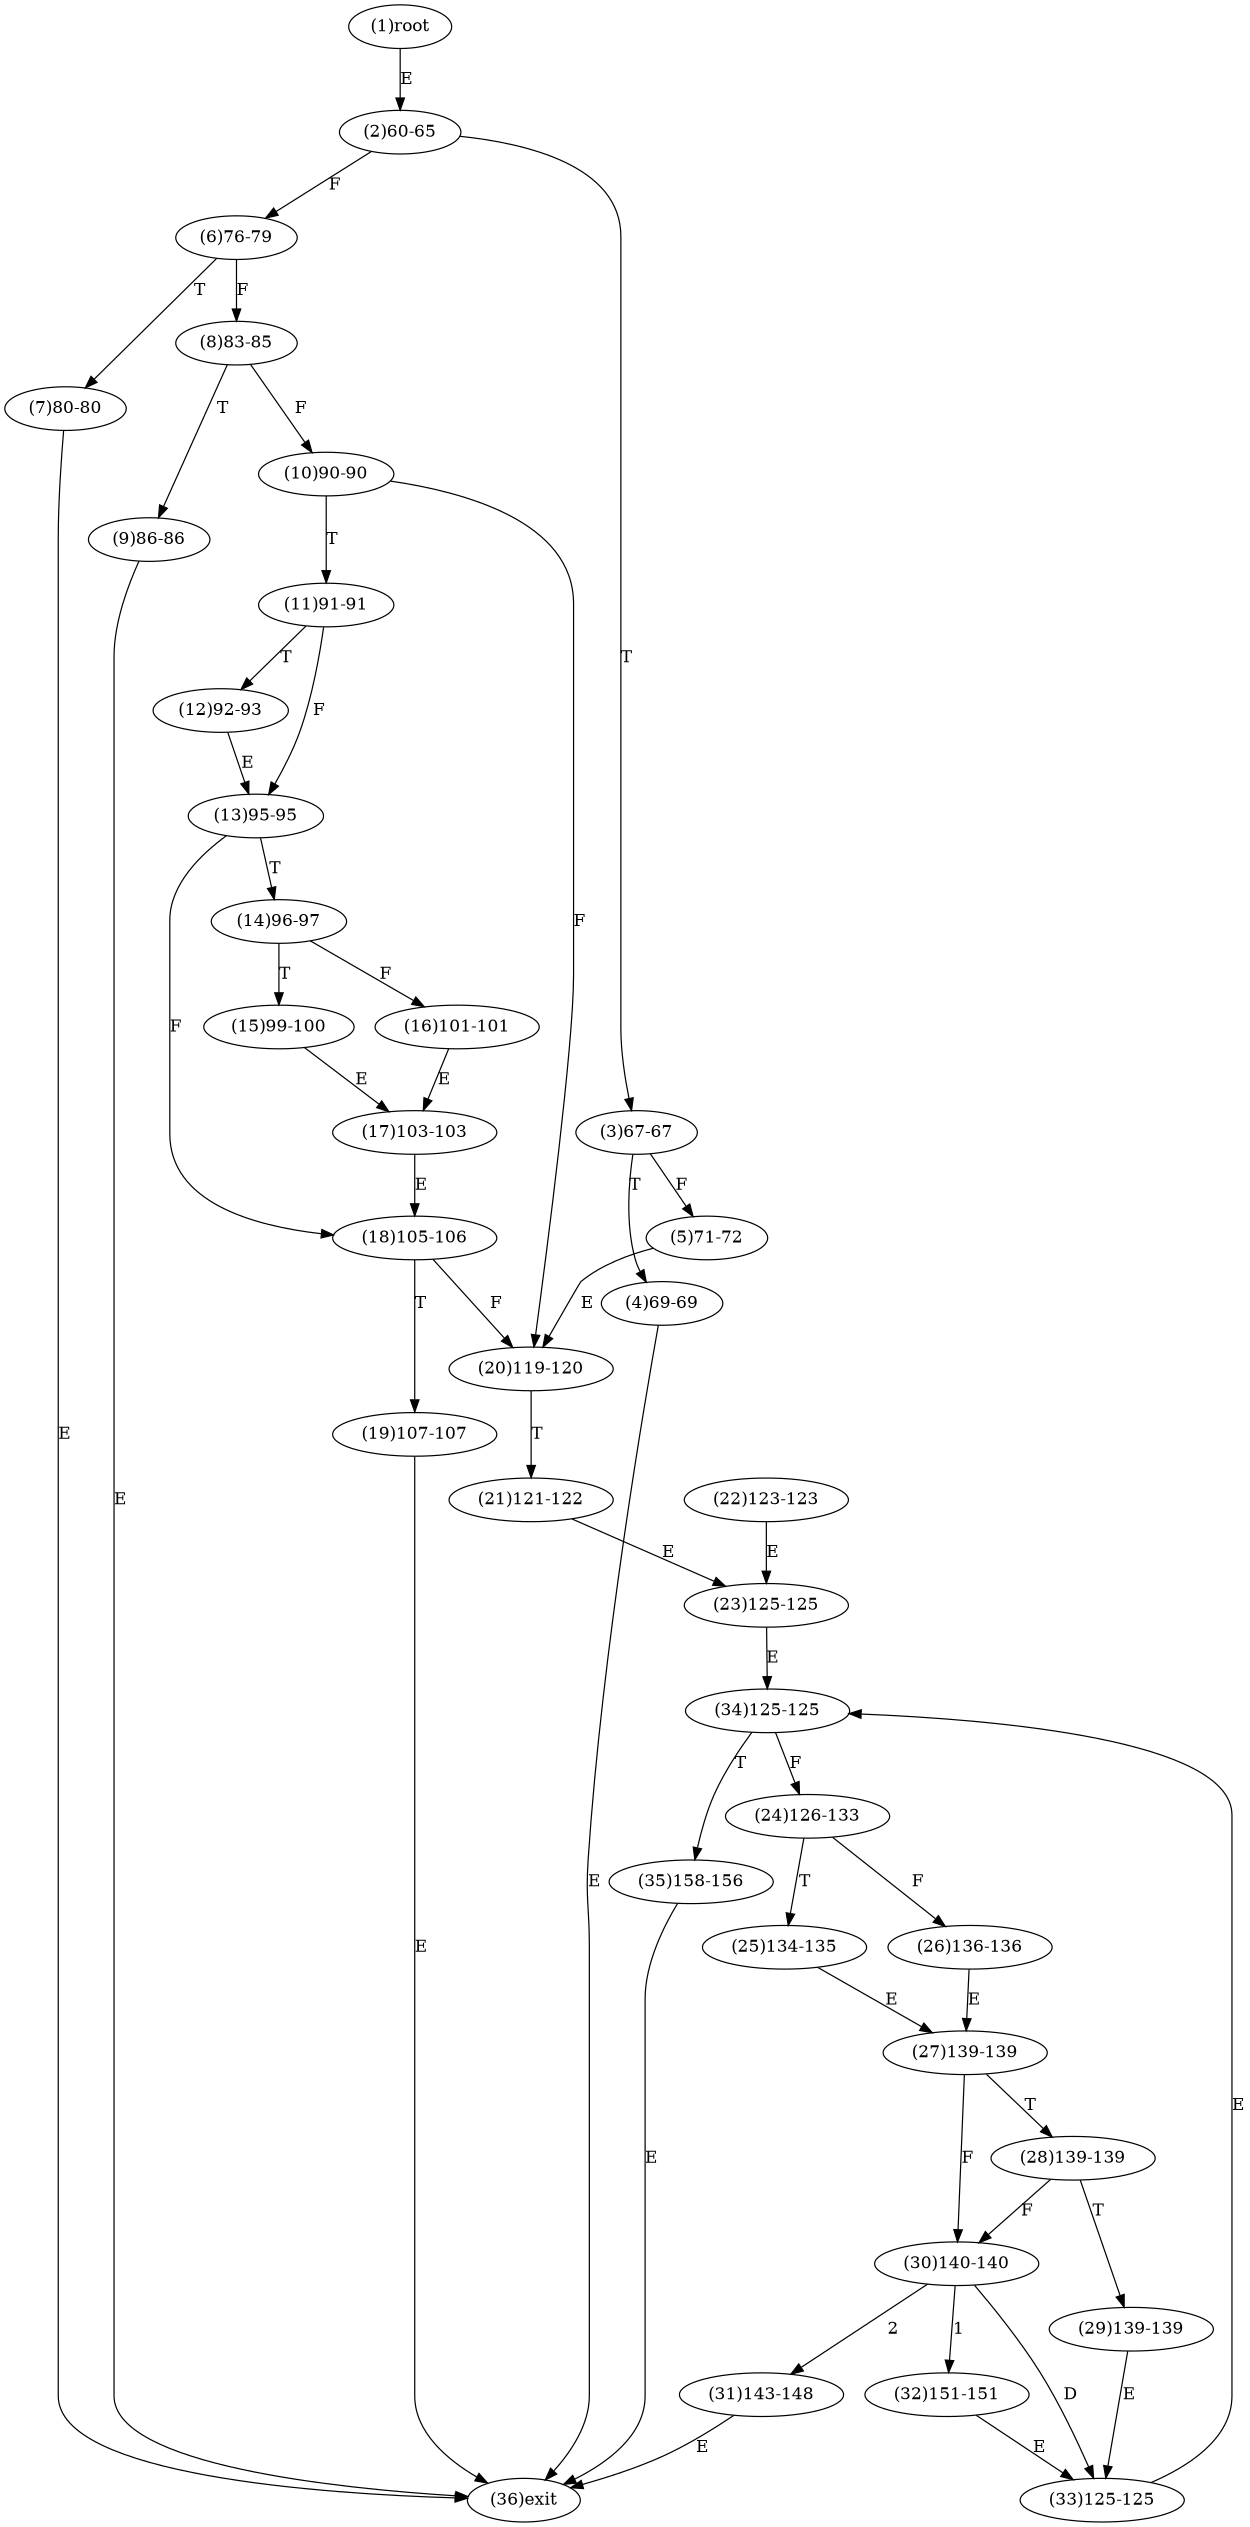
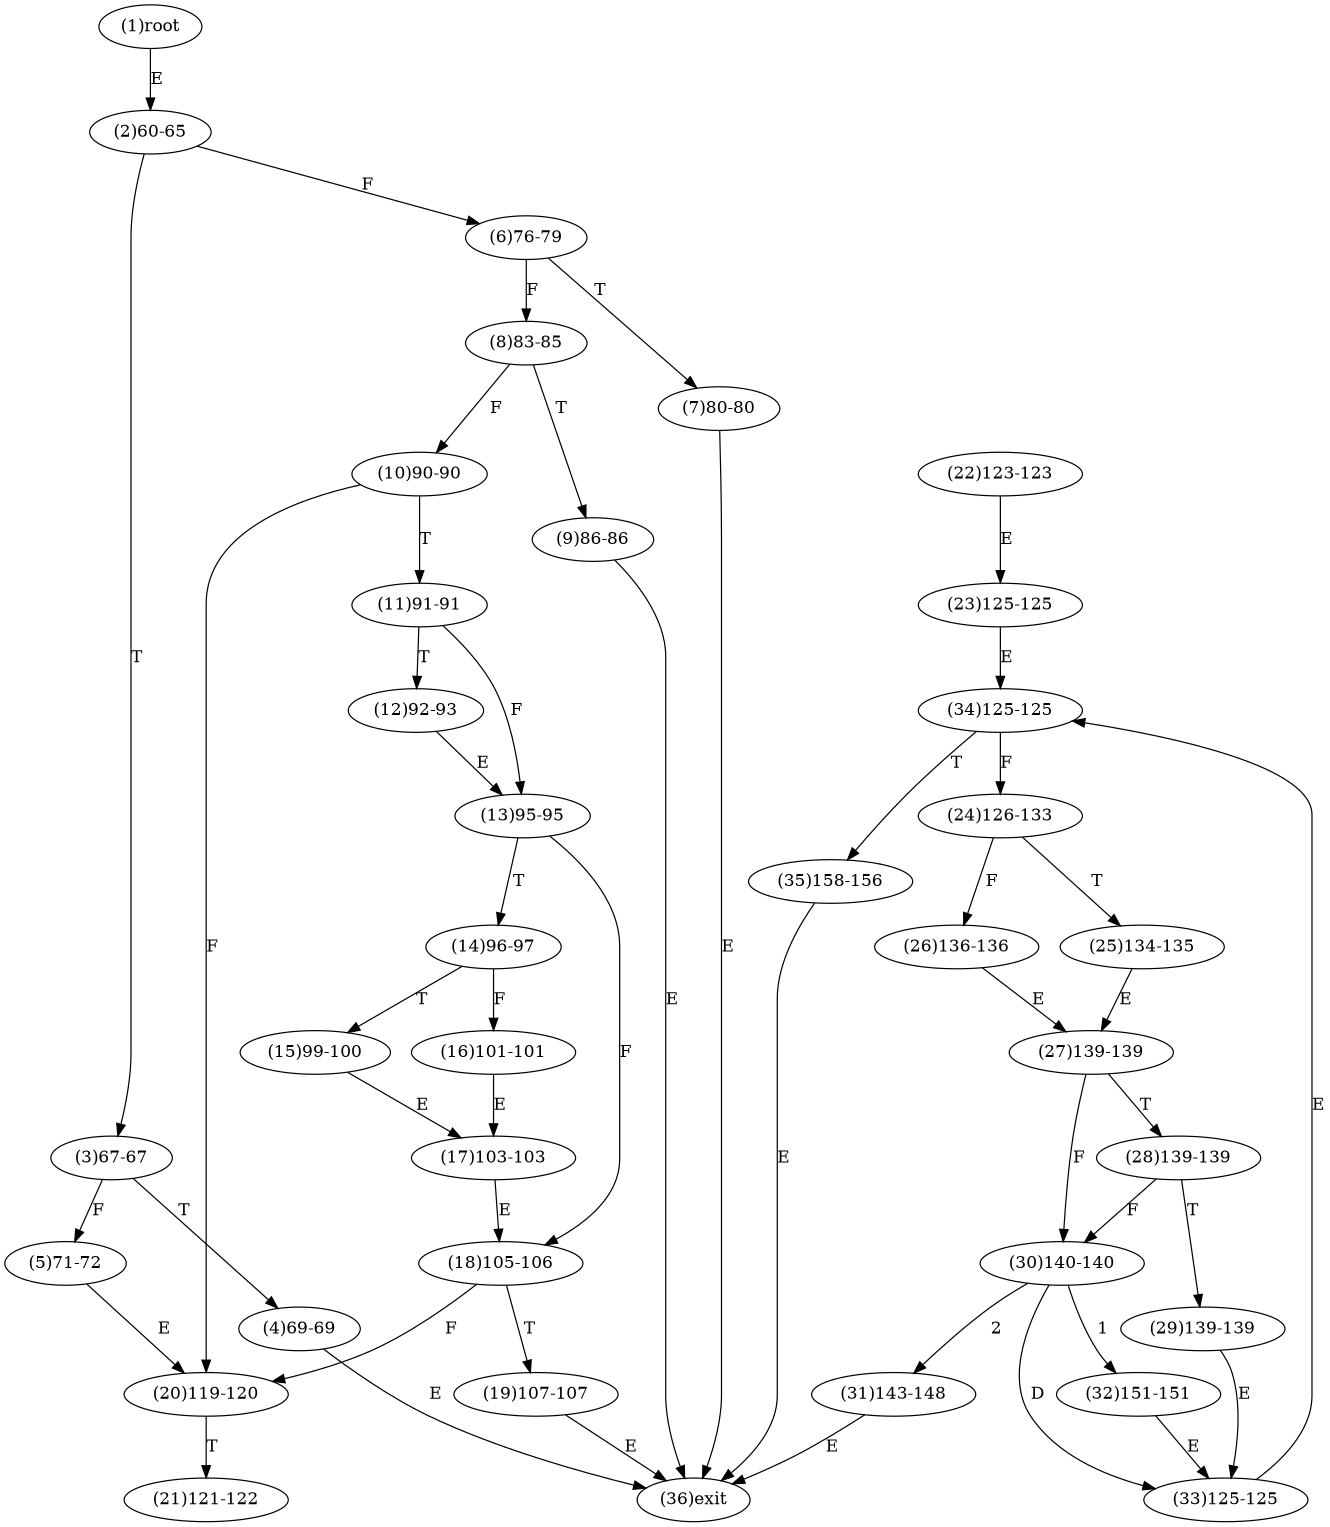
edge "(21)121-122" -> "(23)125-125": removed, label "E"
